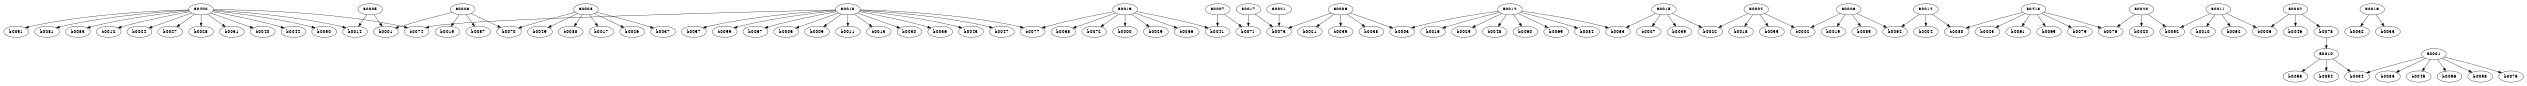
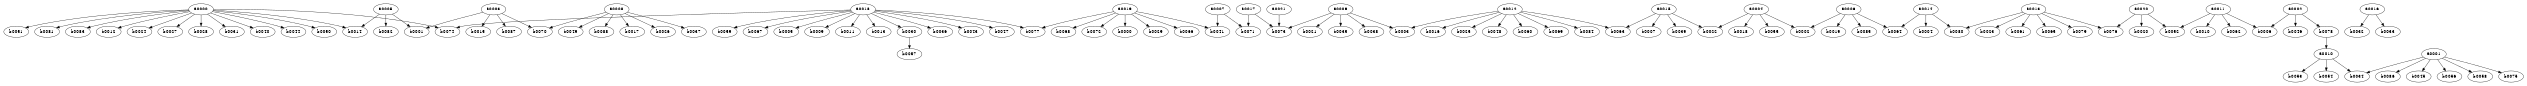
node "a0400": label "a0400" -> "a0000"
node "a0413": label "a0413" -> "a0013"
edge "a0018" -> "b0057": now "b0030" -> "b0057"
node "b0082": added
